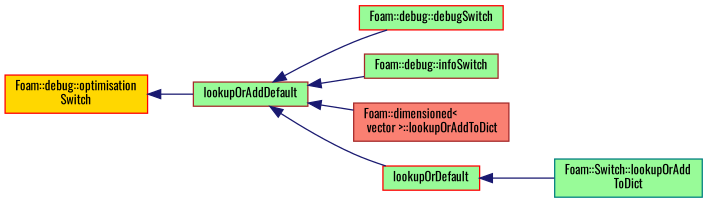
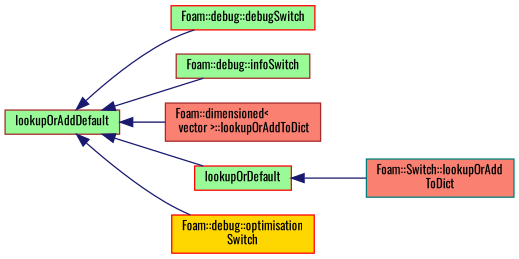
edge "lookupOrAddDefault" -> "Foam::debug::optimisation Switch": reversed
node "Foam::Switch::lookupOrAdd ToDict": fillcolor palegreen -> salmon
